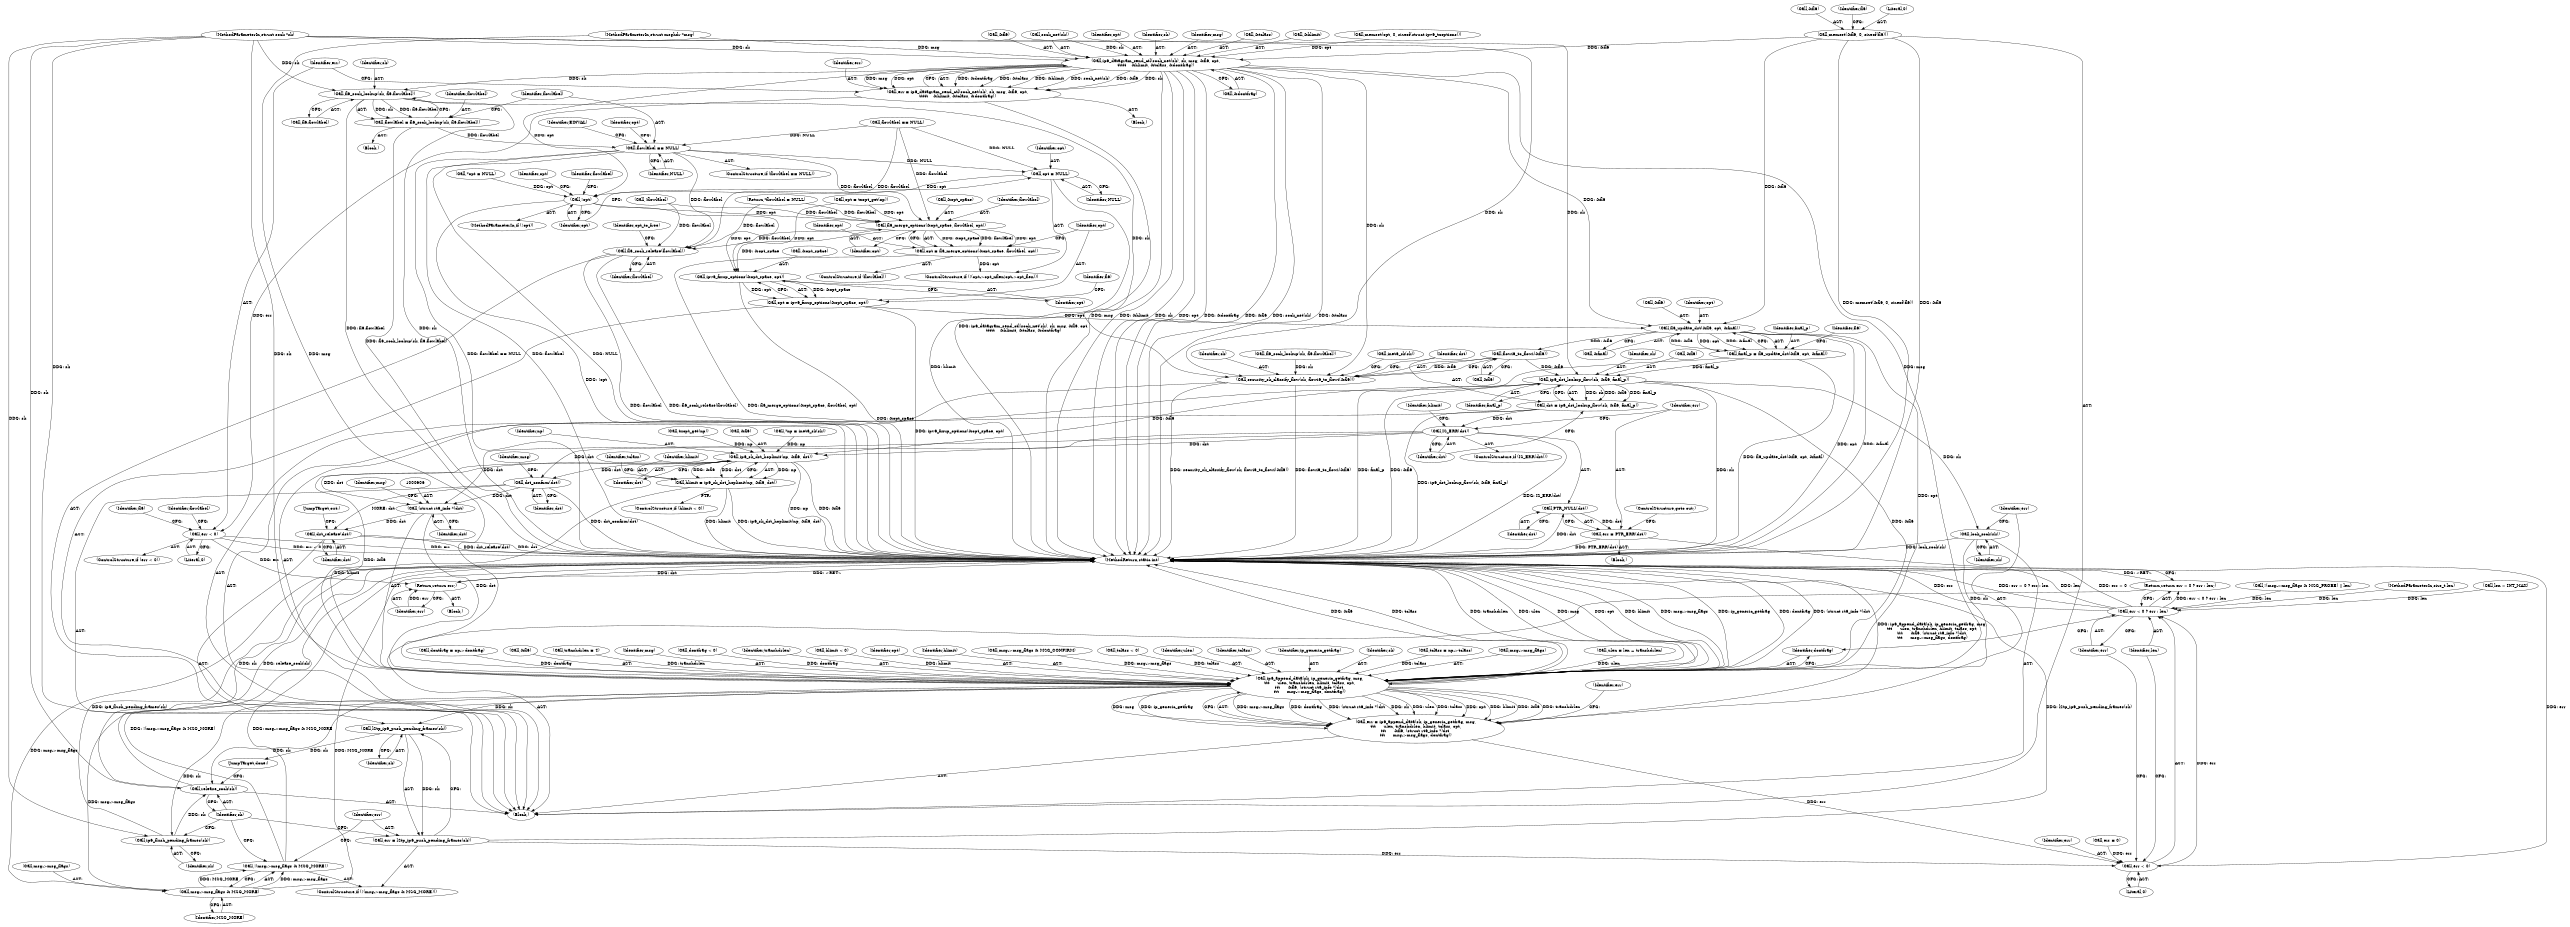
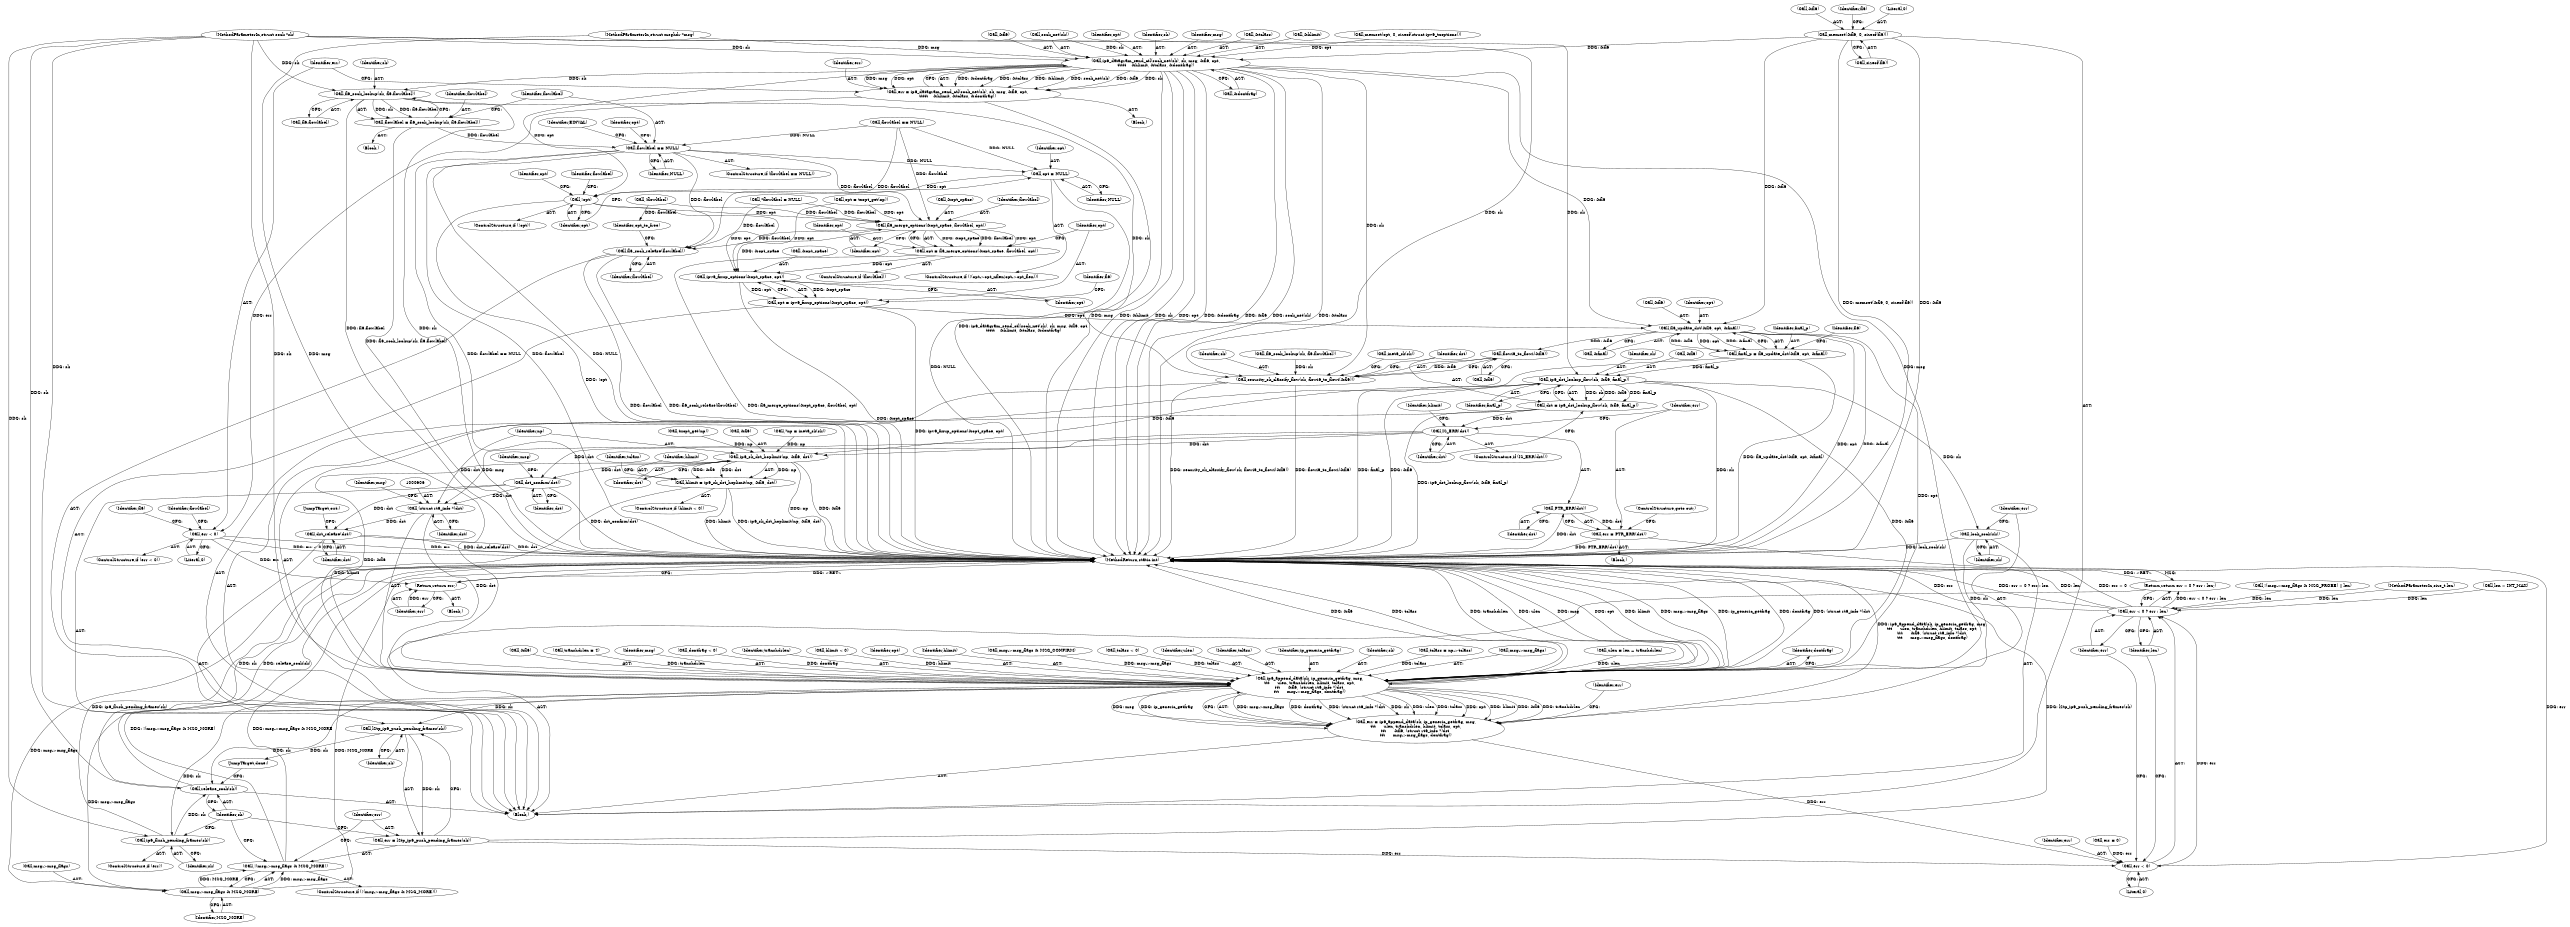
node "(Call,sizeof(fl6))": added
node "(Call,*opt = NULL)": removed
node "(Return,*flowlabel = NULL)": label "(Return,*flowlabel = NULL)" -> "(Call,*flowlabel = NULL)"
edge "(Call,!flowlabel)" -> "(Call,fl6_sock_release(flowlabel))": now "(Call,!flowlabel)" -> "(Identifier,opt_to_free)"
node "(MethodParameterIn,if (!opt))": label "(MethodParameterIn,if (!opt))" -> "(ControlStructure,if (!opt))"
edge "(Call,opt = fl6_merge_options(&opt_space, flowlabel, opt))" -> "(ControlStructure,if (!(opt->opt_nflen|opt->opt_flen)))": now "(Call,opt = fl6_merge_options(&opt_space, flowlabel, opt))" -> "(Call,ipv6_fixup_options(&opt_space, opt))"
edge "(Call,opt = NULL)" -> "(MethodReturn,static int)": label "DDG: hlimit" -> "DDG: NULL"
edge "(Call,flowi6_to_flowi(&fl6))" -> "(Call,ip6_dst_lookup_flow(sk, &fl6, final_p))": removed, label "DDG: &fl6"
edge "(Call,ip6_sk_dst_hoplimit(np, &fl6, dst))" -> "(Call,(struct rt6_info *)dst)": now "(Identifier,np)" -> "(Call,(struct rt6_info *)dst)"
edge "(Call,IS_ERR(dst))" -> "(Call,(struct rt6_info *)dst)": label "DDG: dst" -> "DDG: msg"
edge "(Call,hlimit = ip6_sk_dst_hoplimit(np, &fl6, dst))" -> "(Call,ip6_sk_dst_hoplimit(np, &fl6, dst))": removed, label "CFG:"
edge "(Call,hlimit = ip6_sk_dst_hoplimit(np, &fl6, dst))" -> "(ControlStructure,if (hlimit < 0))": label "PTR: " -> "AST: "
edge "(Call,dst_confirm(dst))" -> "(Call,dst_release(dst))": label "MORE: dst" -> "DDG: dst"
node "(Call,PTR_NULL(dst))": label "(Call,PTR_NULL(dst))" -> "(Call,PTR_ERR(dst))"
edge "(Call,IS_ERR(dst))" -> "(MethodReturn,static int)": removed, label "DDG: IS_ERR(dst)"
edge "(MethodReturn,static int)" -> "(Return,return err;)": label "DDG: dst" -> "CFG: "
edge "(MethodReturn,static int)" -> "(Return,return err < 0 ? err : len;)": label "CFG: " -> "MSG: "
edge "(Call,err < 0 ? err : len)" -> "(Identifier,dontfrag)": now "(Call,err < 0 ? err : len)" -> "(Identifier,len)"
node "(Call,dontfrag = np->dontfrag)": removed
edge "(Call,err = l2tp_ip6_push_pending_frames(sk))" -> "(ControlStructure,if (!(msg->msg_flags & MSG_MORE)))": now "(Call,err = l2tp_ip6_push_pending_frames(sk))" -> "(Call,!(msg->msg_flags & MSG_MORE))"
node "(ControlStructure,if (err))": added
